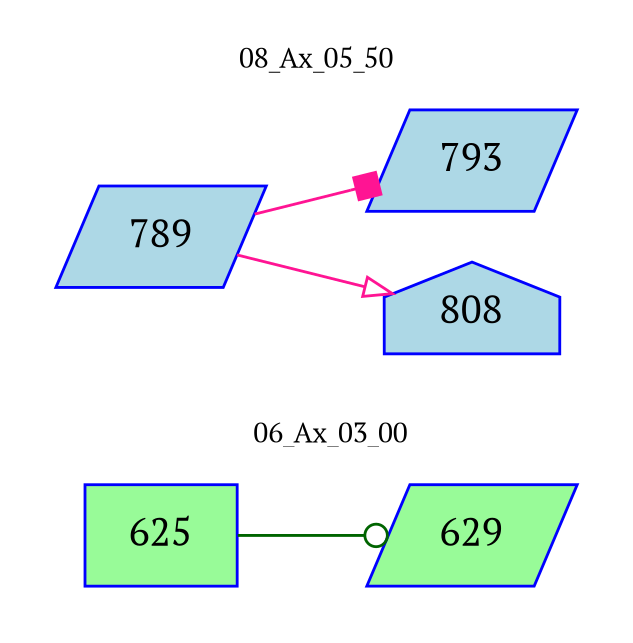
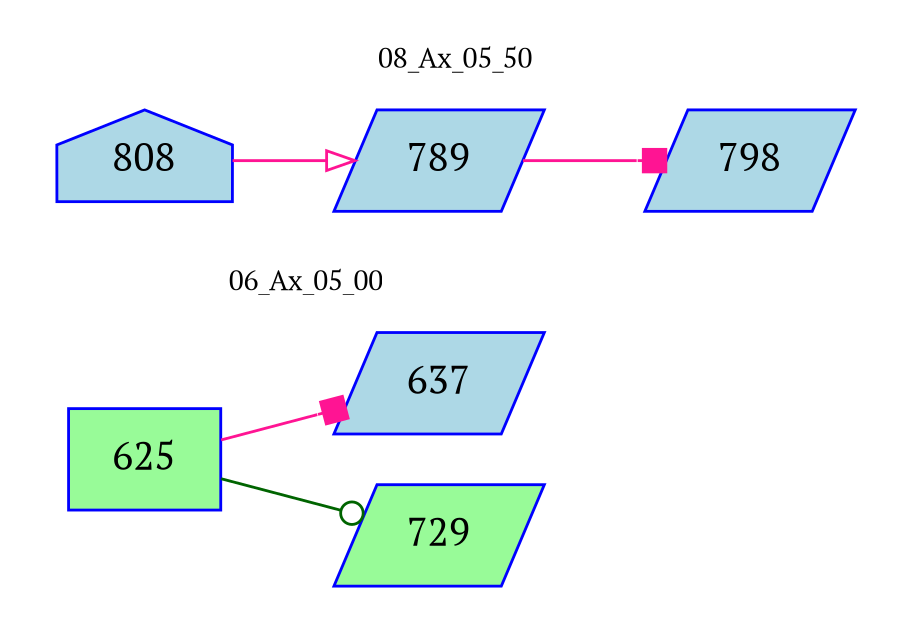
node "793": label "793" -> "798"
edge "789" -> "808": reversed
node "637": added
cluster "06_Ax_03_00": label "06_Ax_03_00" -> "06_Ax_05_00"
node "629": label "629" -> "729"
